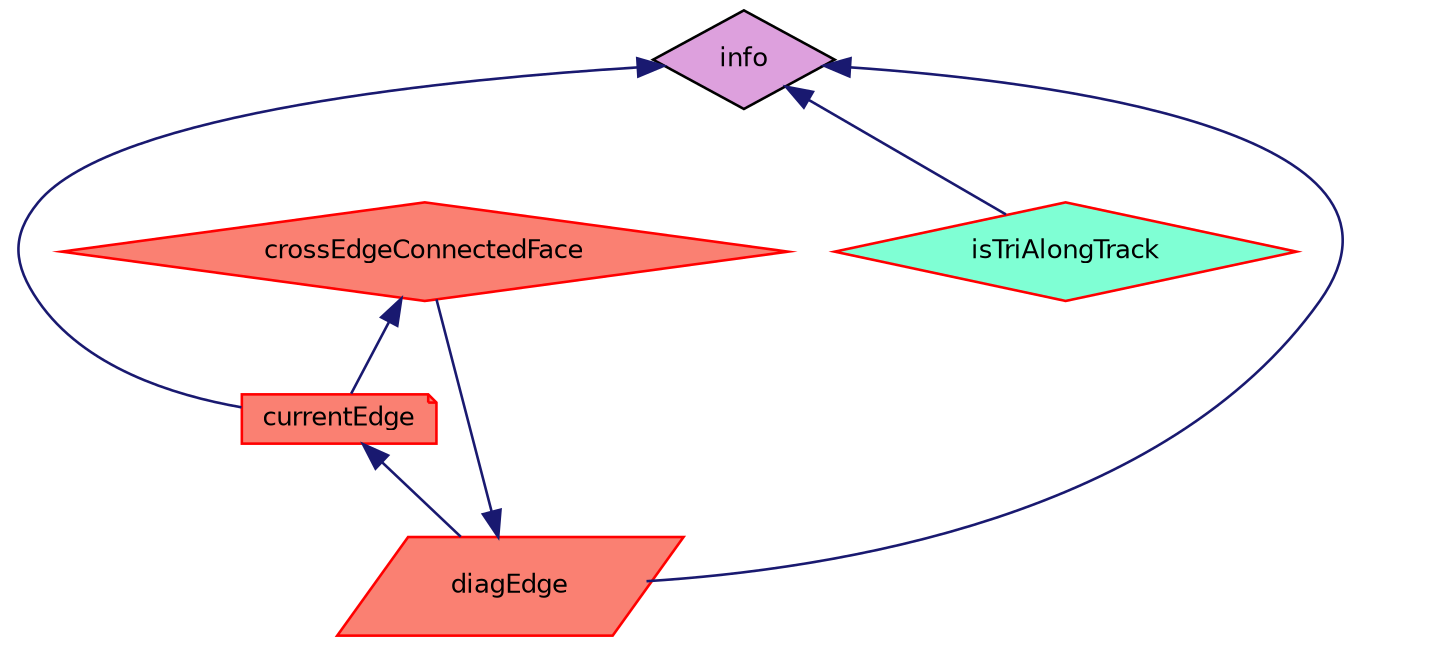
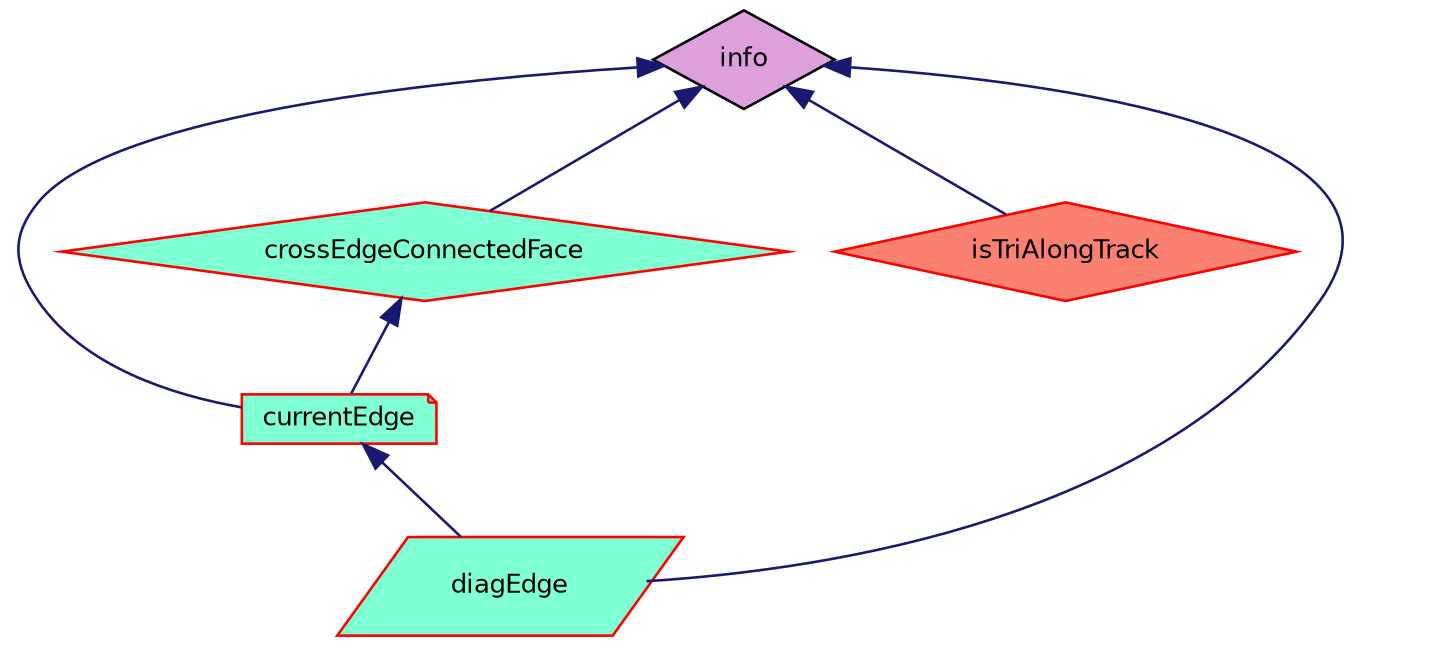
node "crossEdgeConnectedFace": fillcolor salmon -> aquamarine
node "isTriAlongTrack": fillcolor aquamarine -> salmon
edge "crossEdgeConnectedFace" -> "diagEdge": now "crossEdgeConnectedFace" -> "info"
node "currentEdge": fillcolor salmon -> aquamarine
node "diagEdge": fillcolor salmon -> aquamarine
